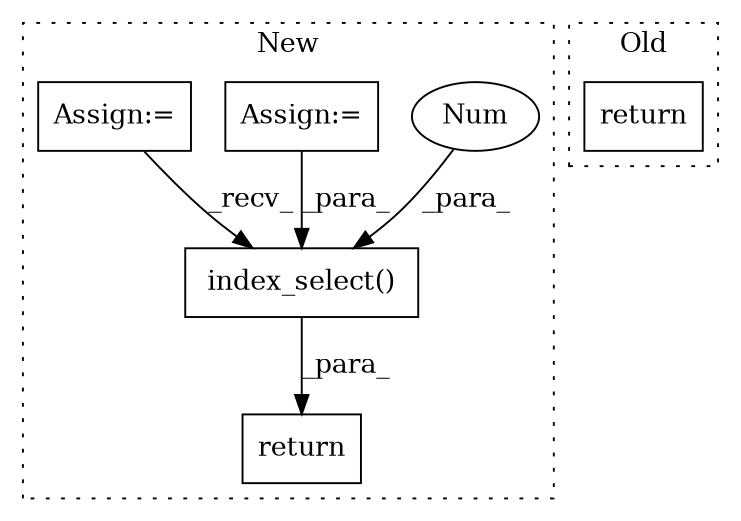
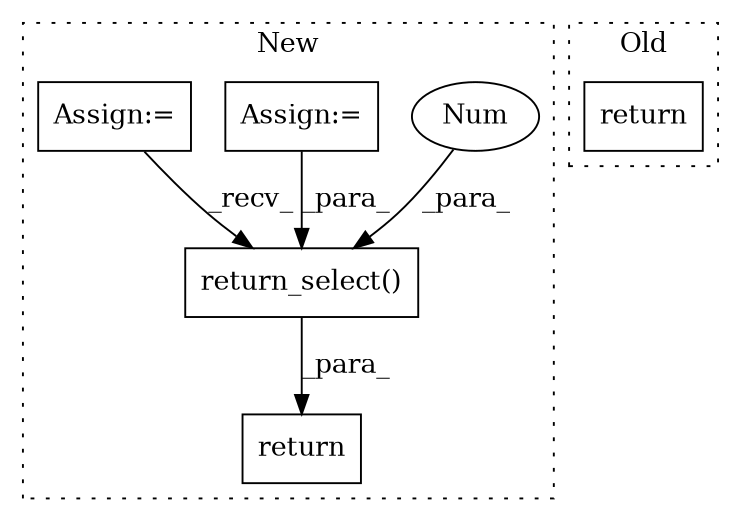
node "index_select()": label "index_select()" -> "return_select()"
